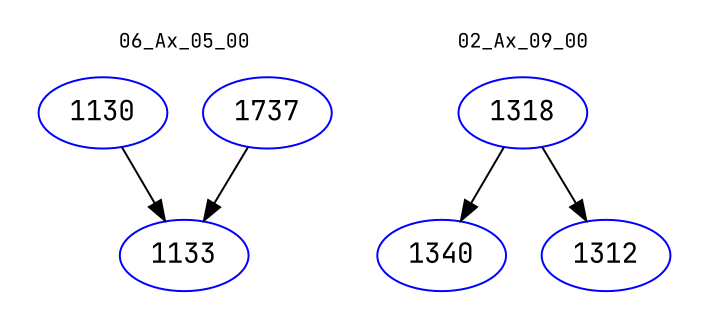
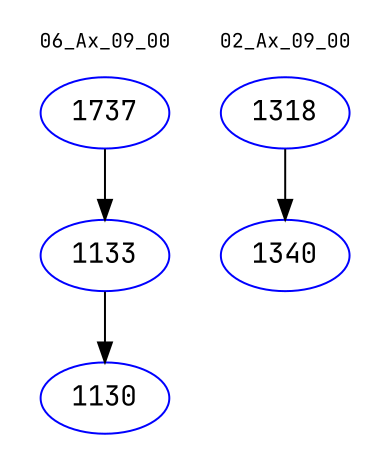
cluster "06_Ax_05_00": label "06_Ax_05_00" -> "06_Ax_09_00"
edge "1130" -> "1133": reversed
node "1312": removed
